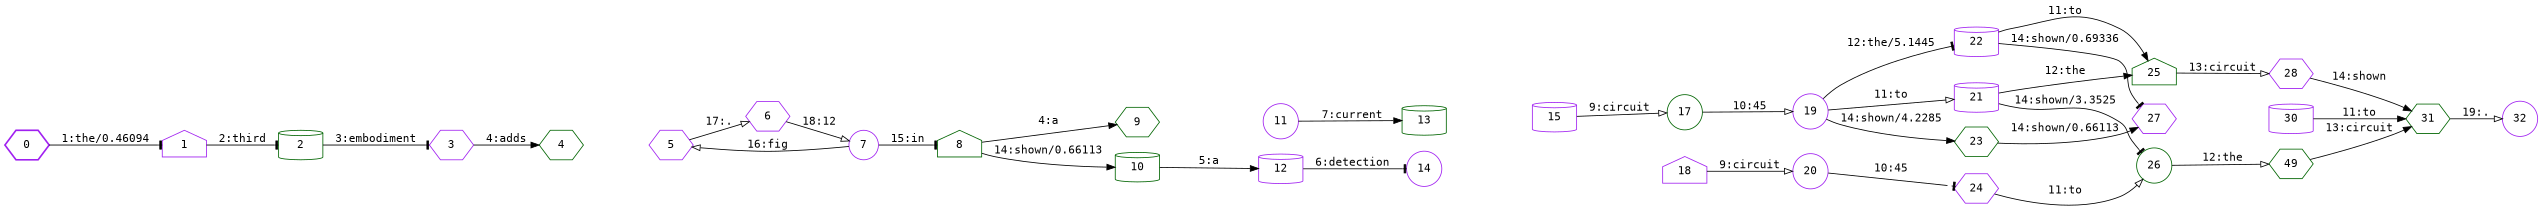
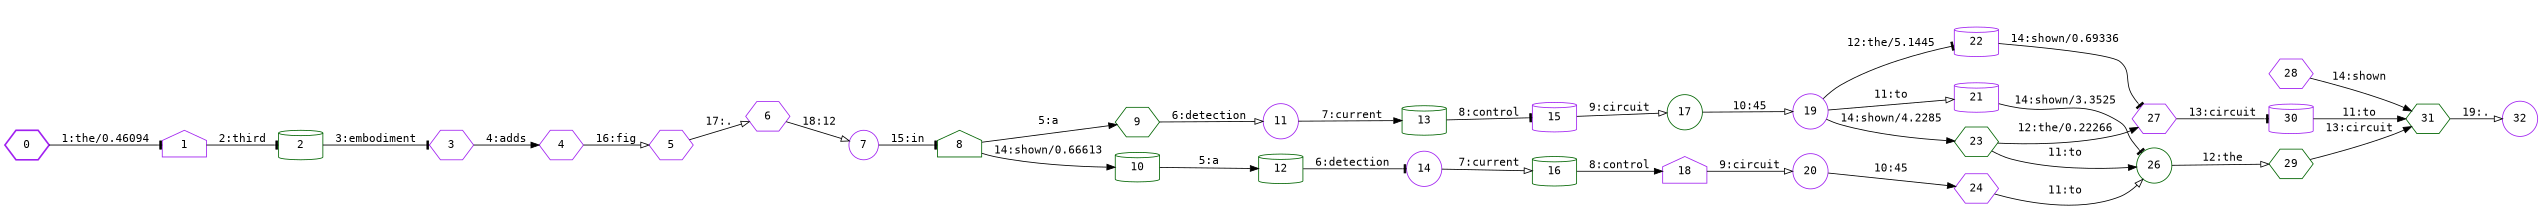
node "25": removed
edge "13" -> "15": added, label "8:control"
edge "27" -> "30": added, label "13:circuit"
edge "8" -> "9": label "4:a" -> "5:a"
edge "9" -> "11": added, label "6:detection"
edge "23" -> "27": label "14:shown/0.66113" -> "12:the/0.22266"
node "4": color darkgreen -> purple
edge "8" -> "10": label "14:shown/0.66113" -> "14:shown/0.66613"
edge "7" -> "5": now "4" -> "5"
node "49": label "49" -> "29"
edge "23" -> "26": added, label "11:to"
node "12": color purple -> darkgreen
node "16": added
edge "20" -> "24": arrowhead tee -> normal
